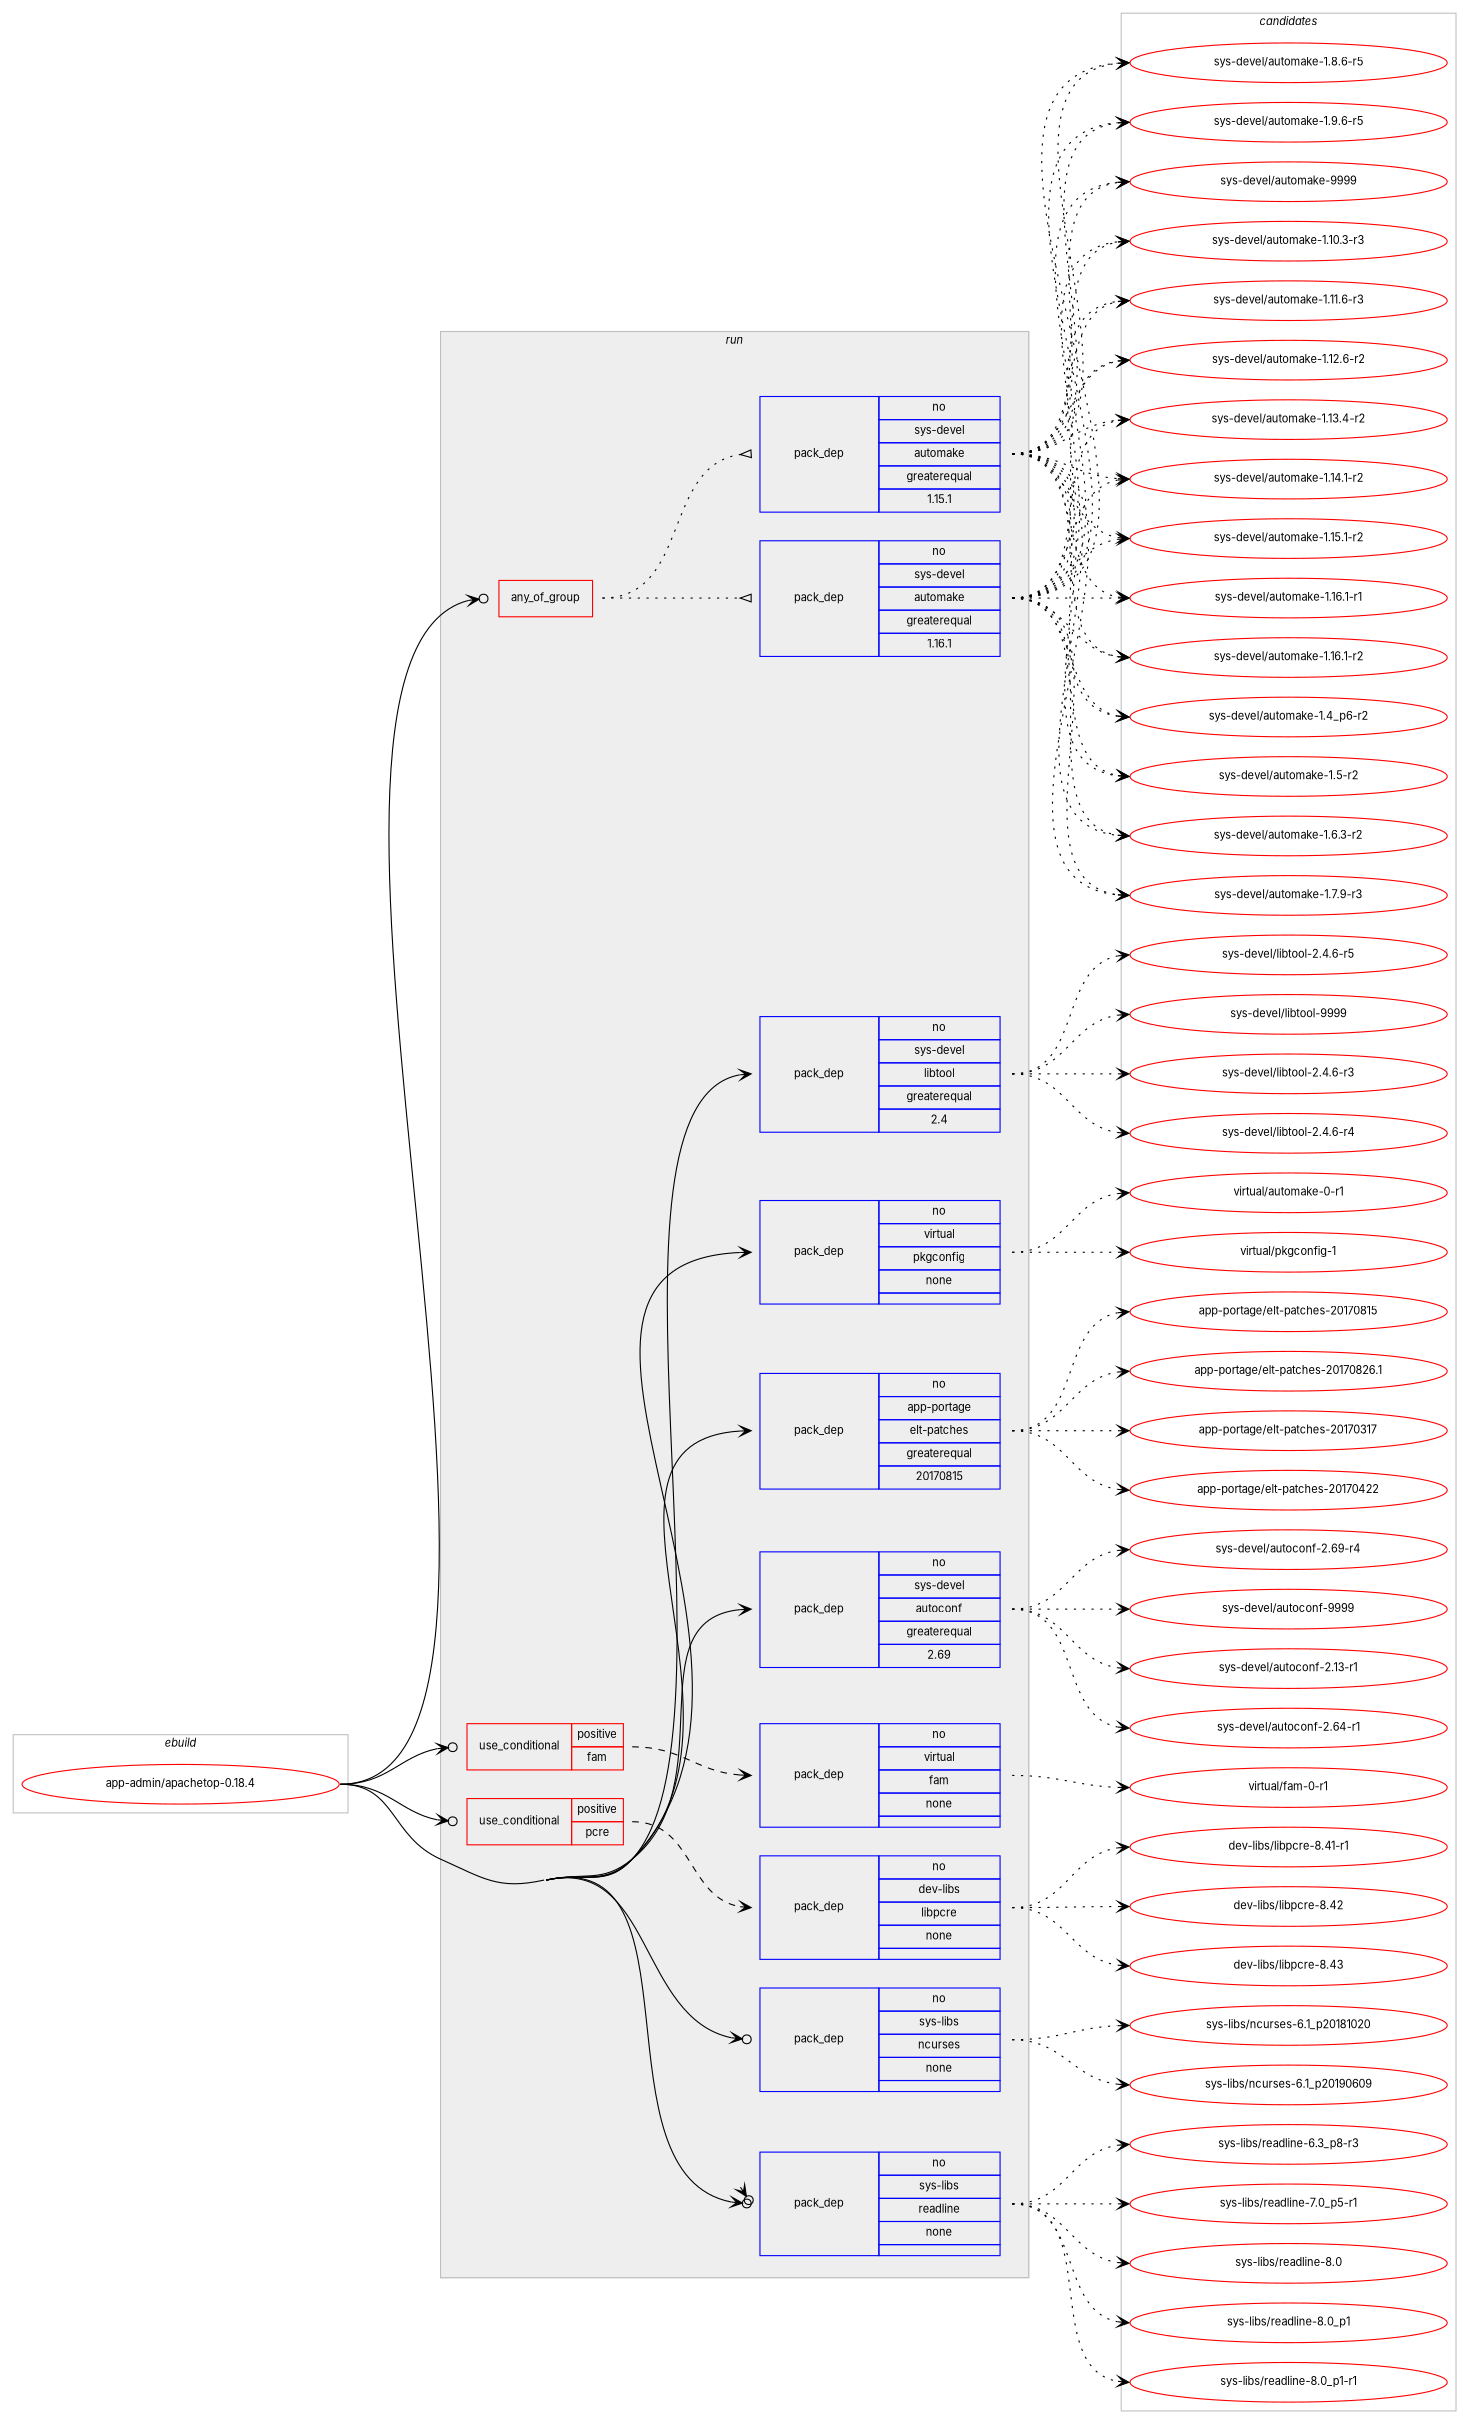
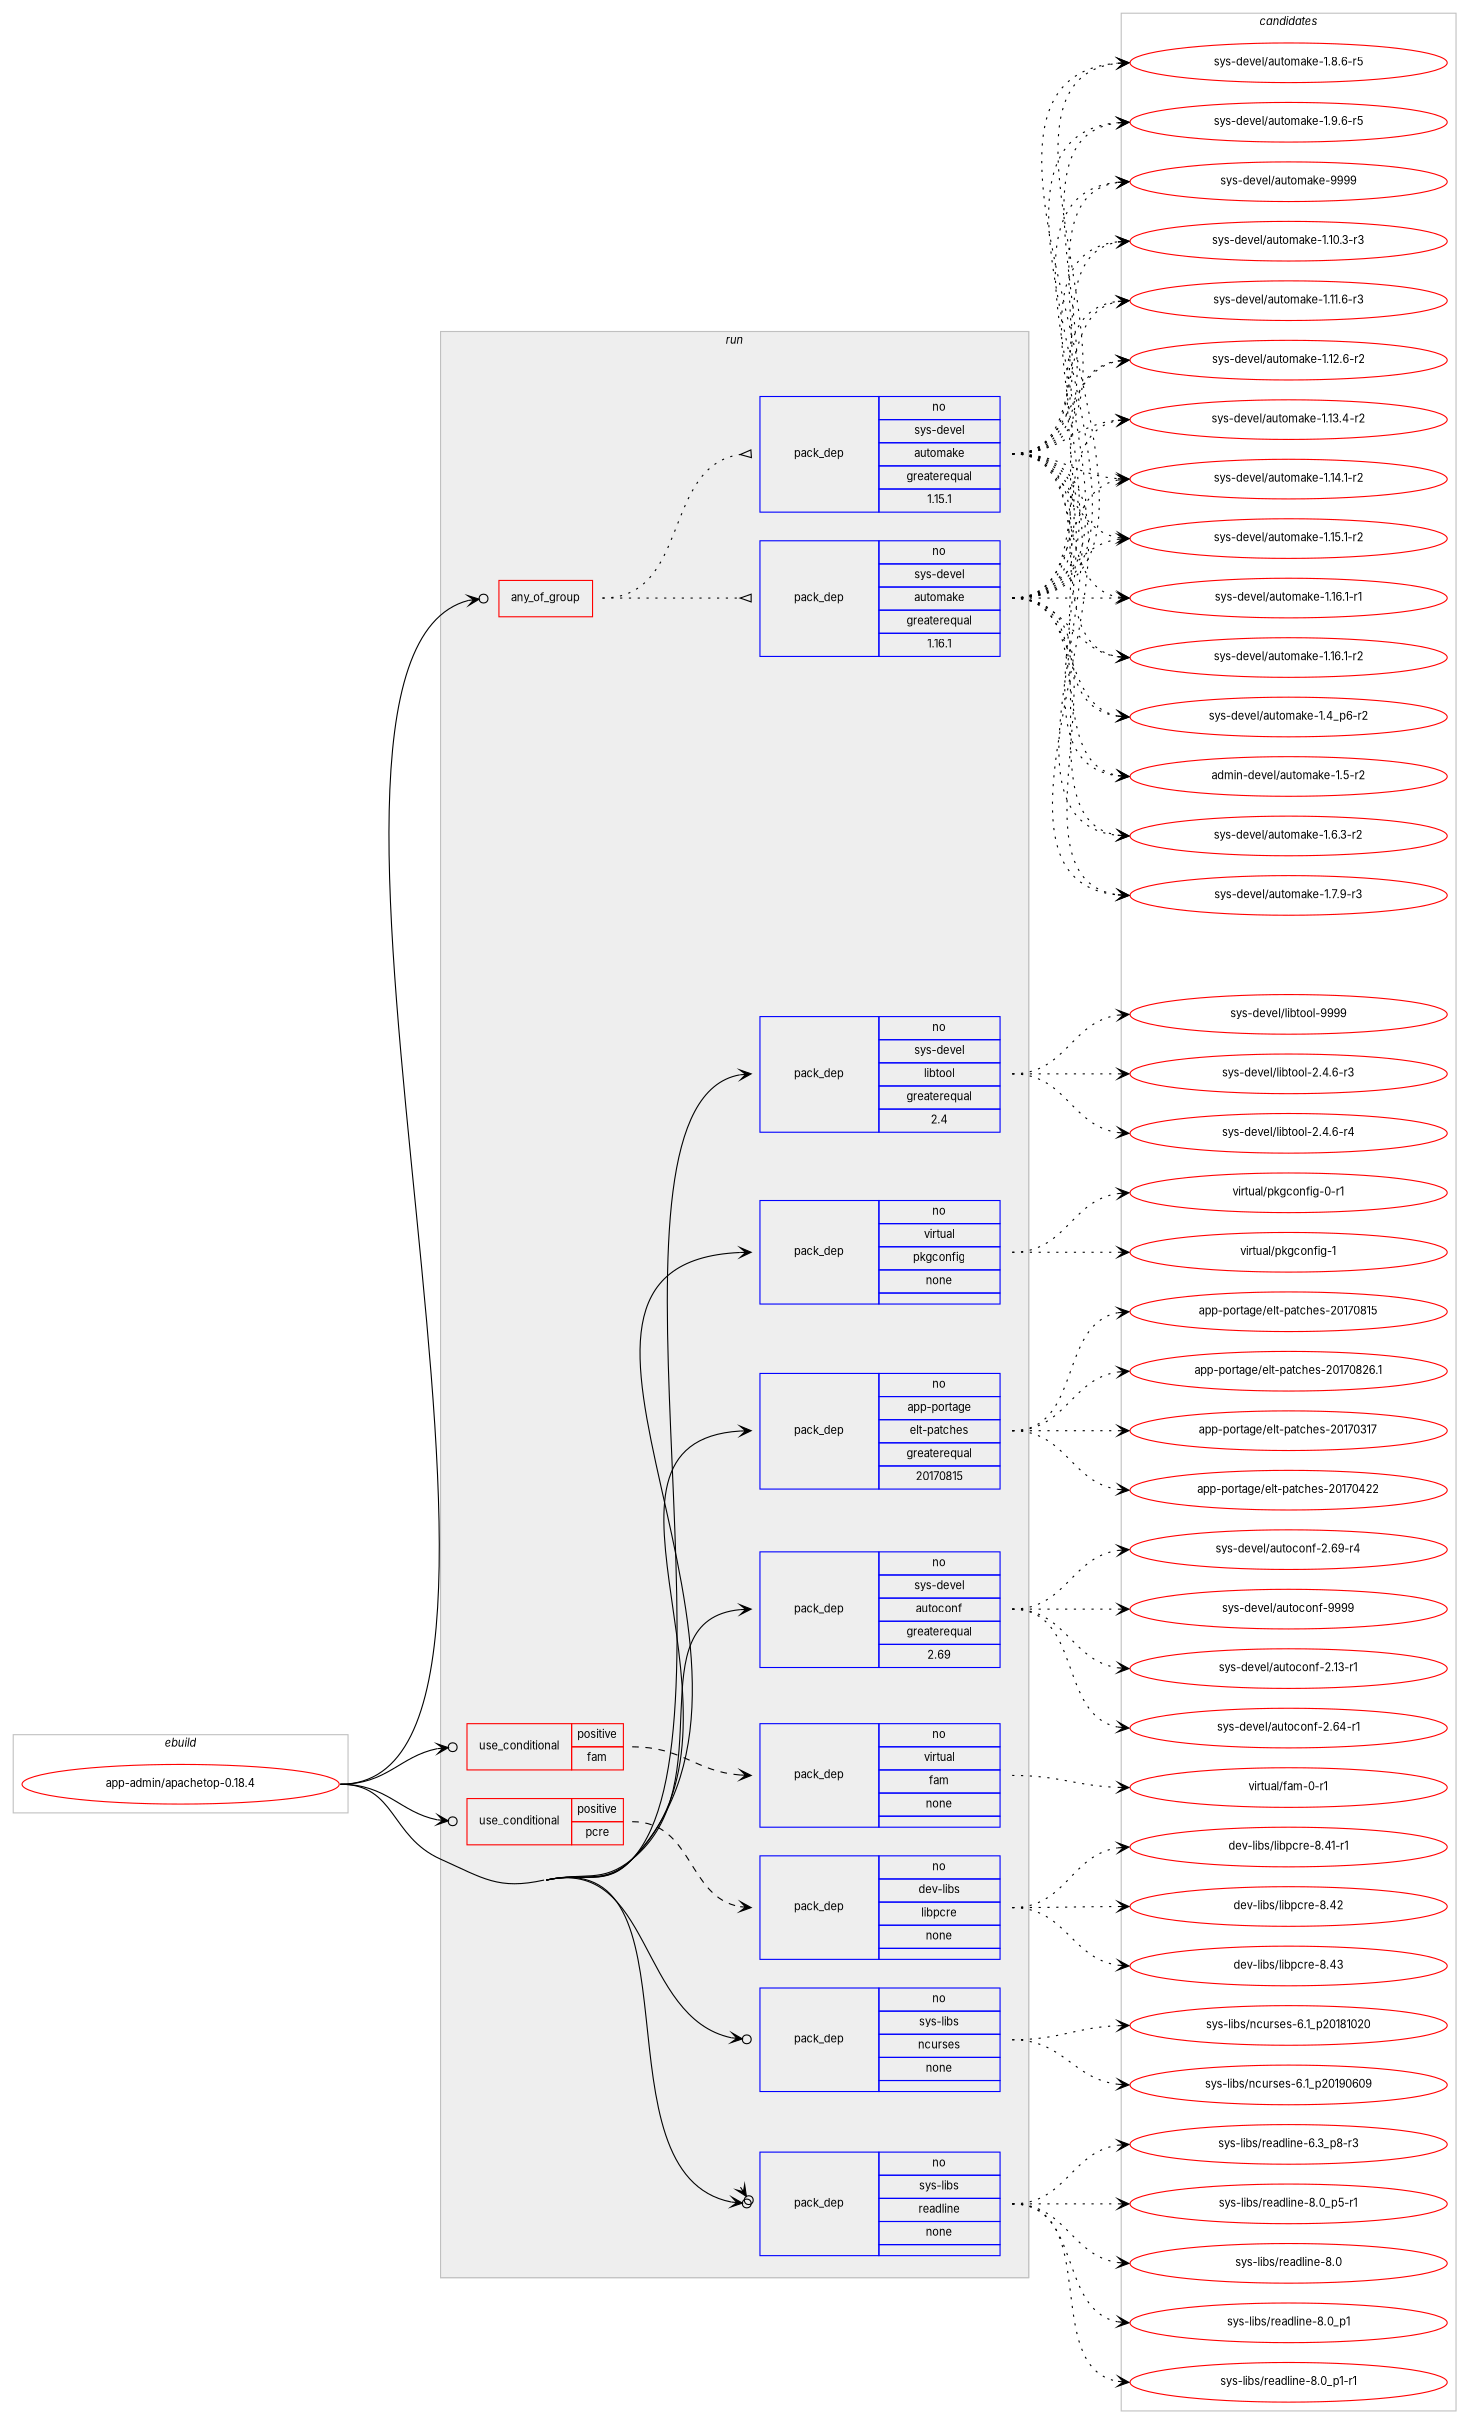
node "sys-devel/automake-1.5-r2": label "sys-devel/automake-1.5-r2" -> "admin-devel/automake-1.5-r2"
node "sys-devel/libtool-2.4.6-r5": removed
node "virtual/automake-0-r1": label "virtual/automake-0-r1" -> "virtual/pkgconfig-0-r1"
node "sys-libs/readline-7.0_p5-r1": label "sys-libs/readline-7.0_p5-r1" -> "sys-libs/readline-8.0_p5-r1"
